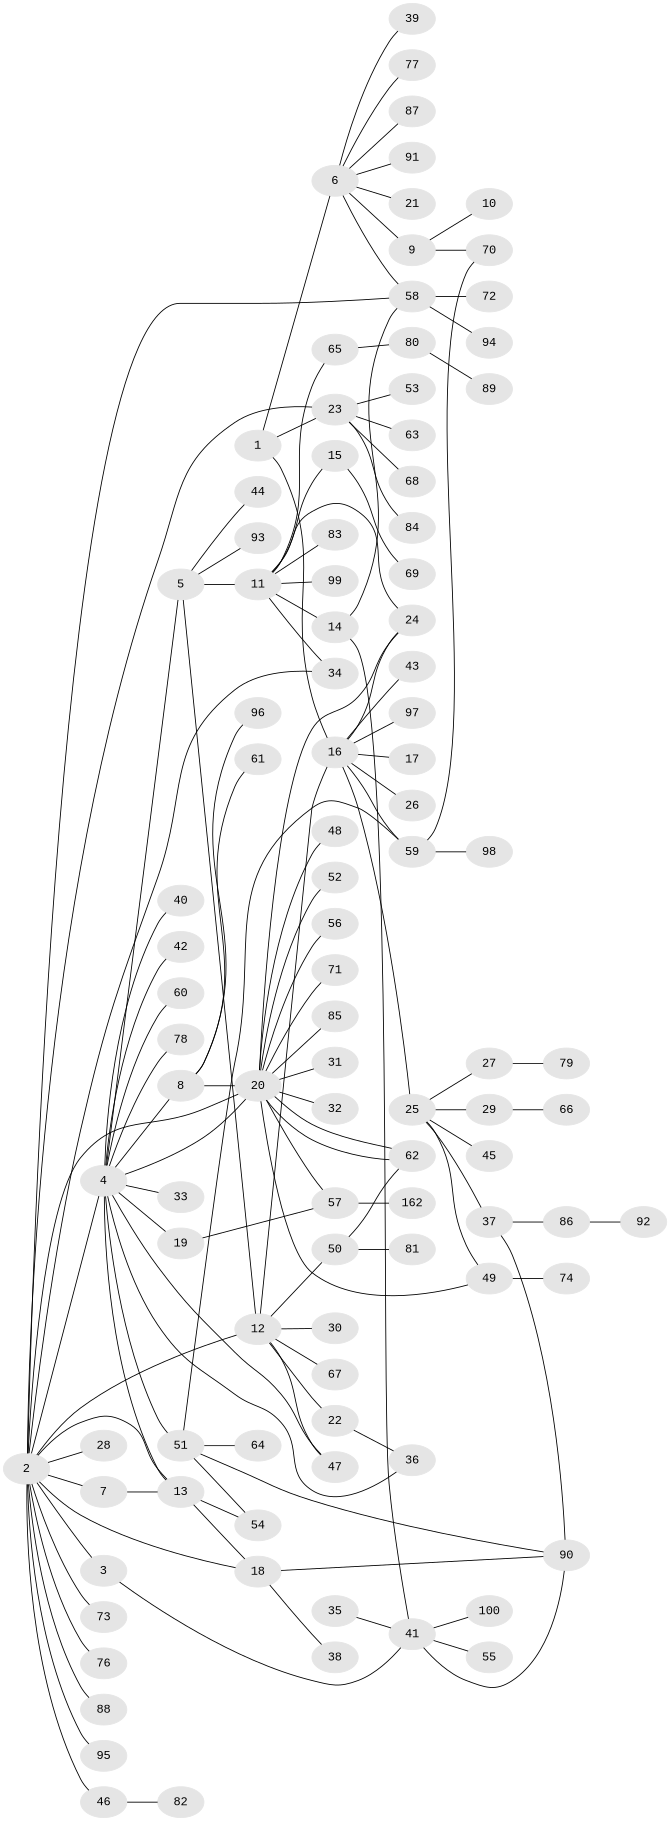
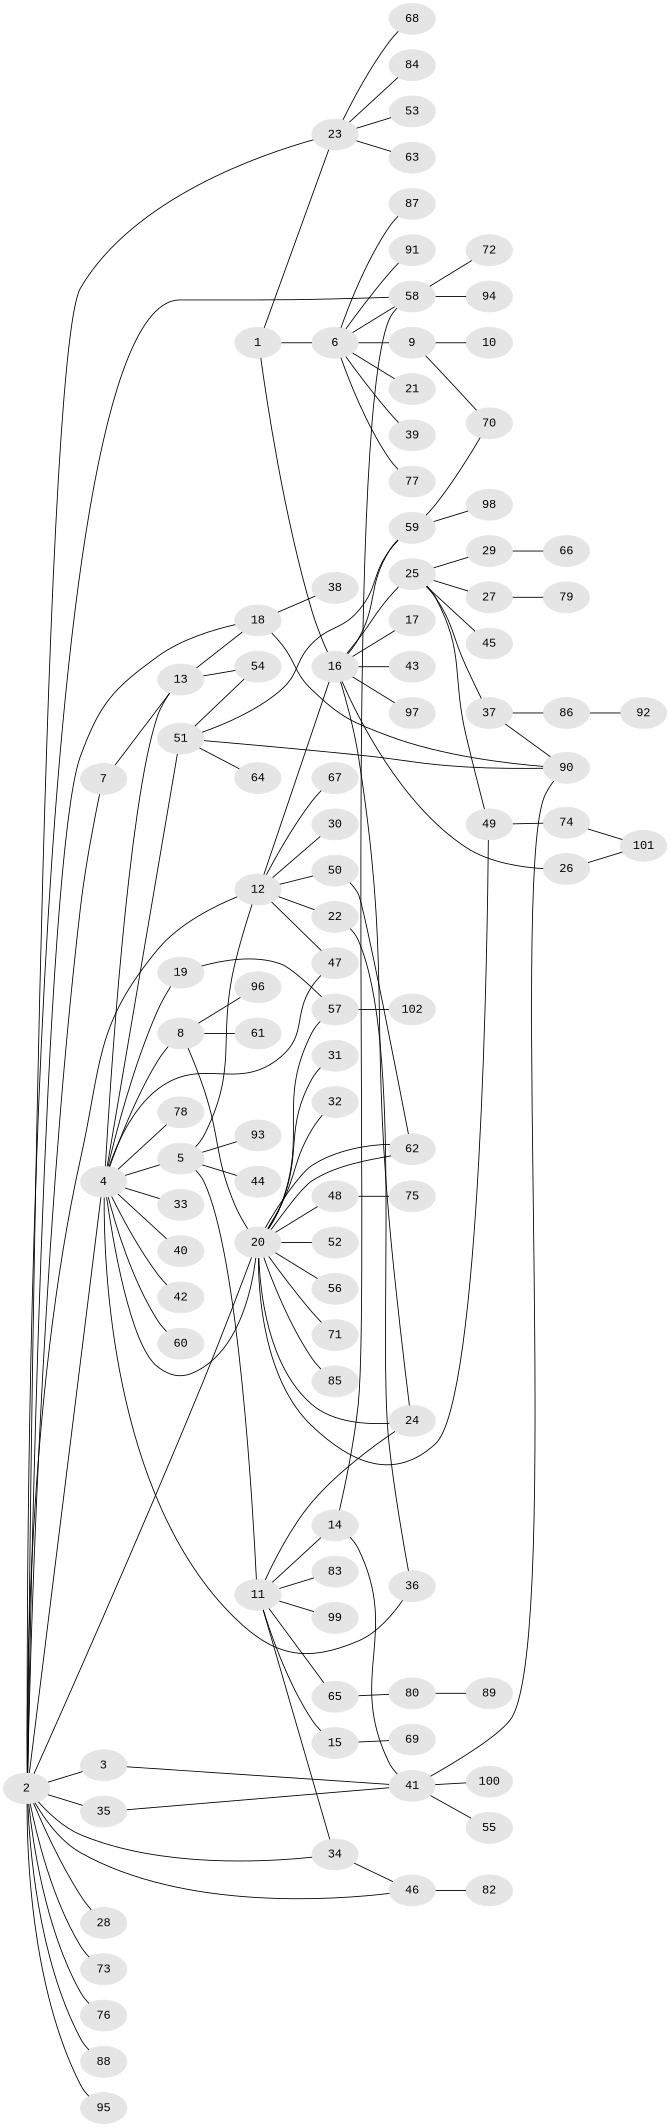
node "101": added
node "75": added
node "162": label "162" -> "102"
node "81": removed
edge "2" -- "13": now "2" -- "35"
edge "34" -- "46": added
